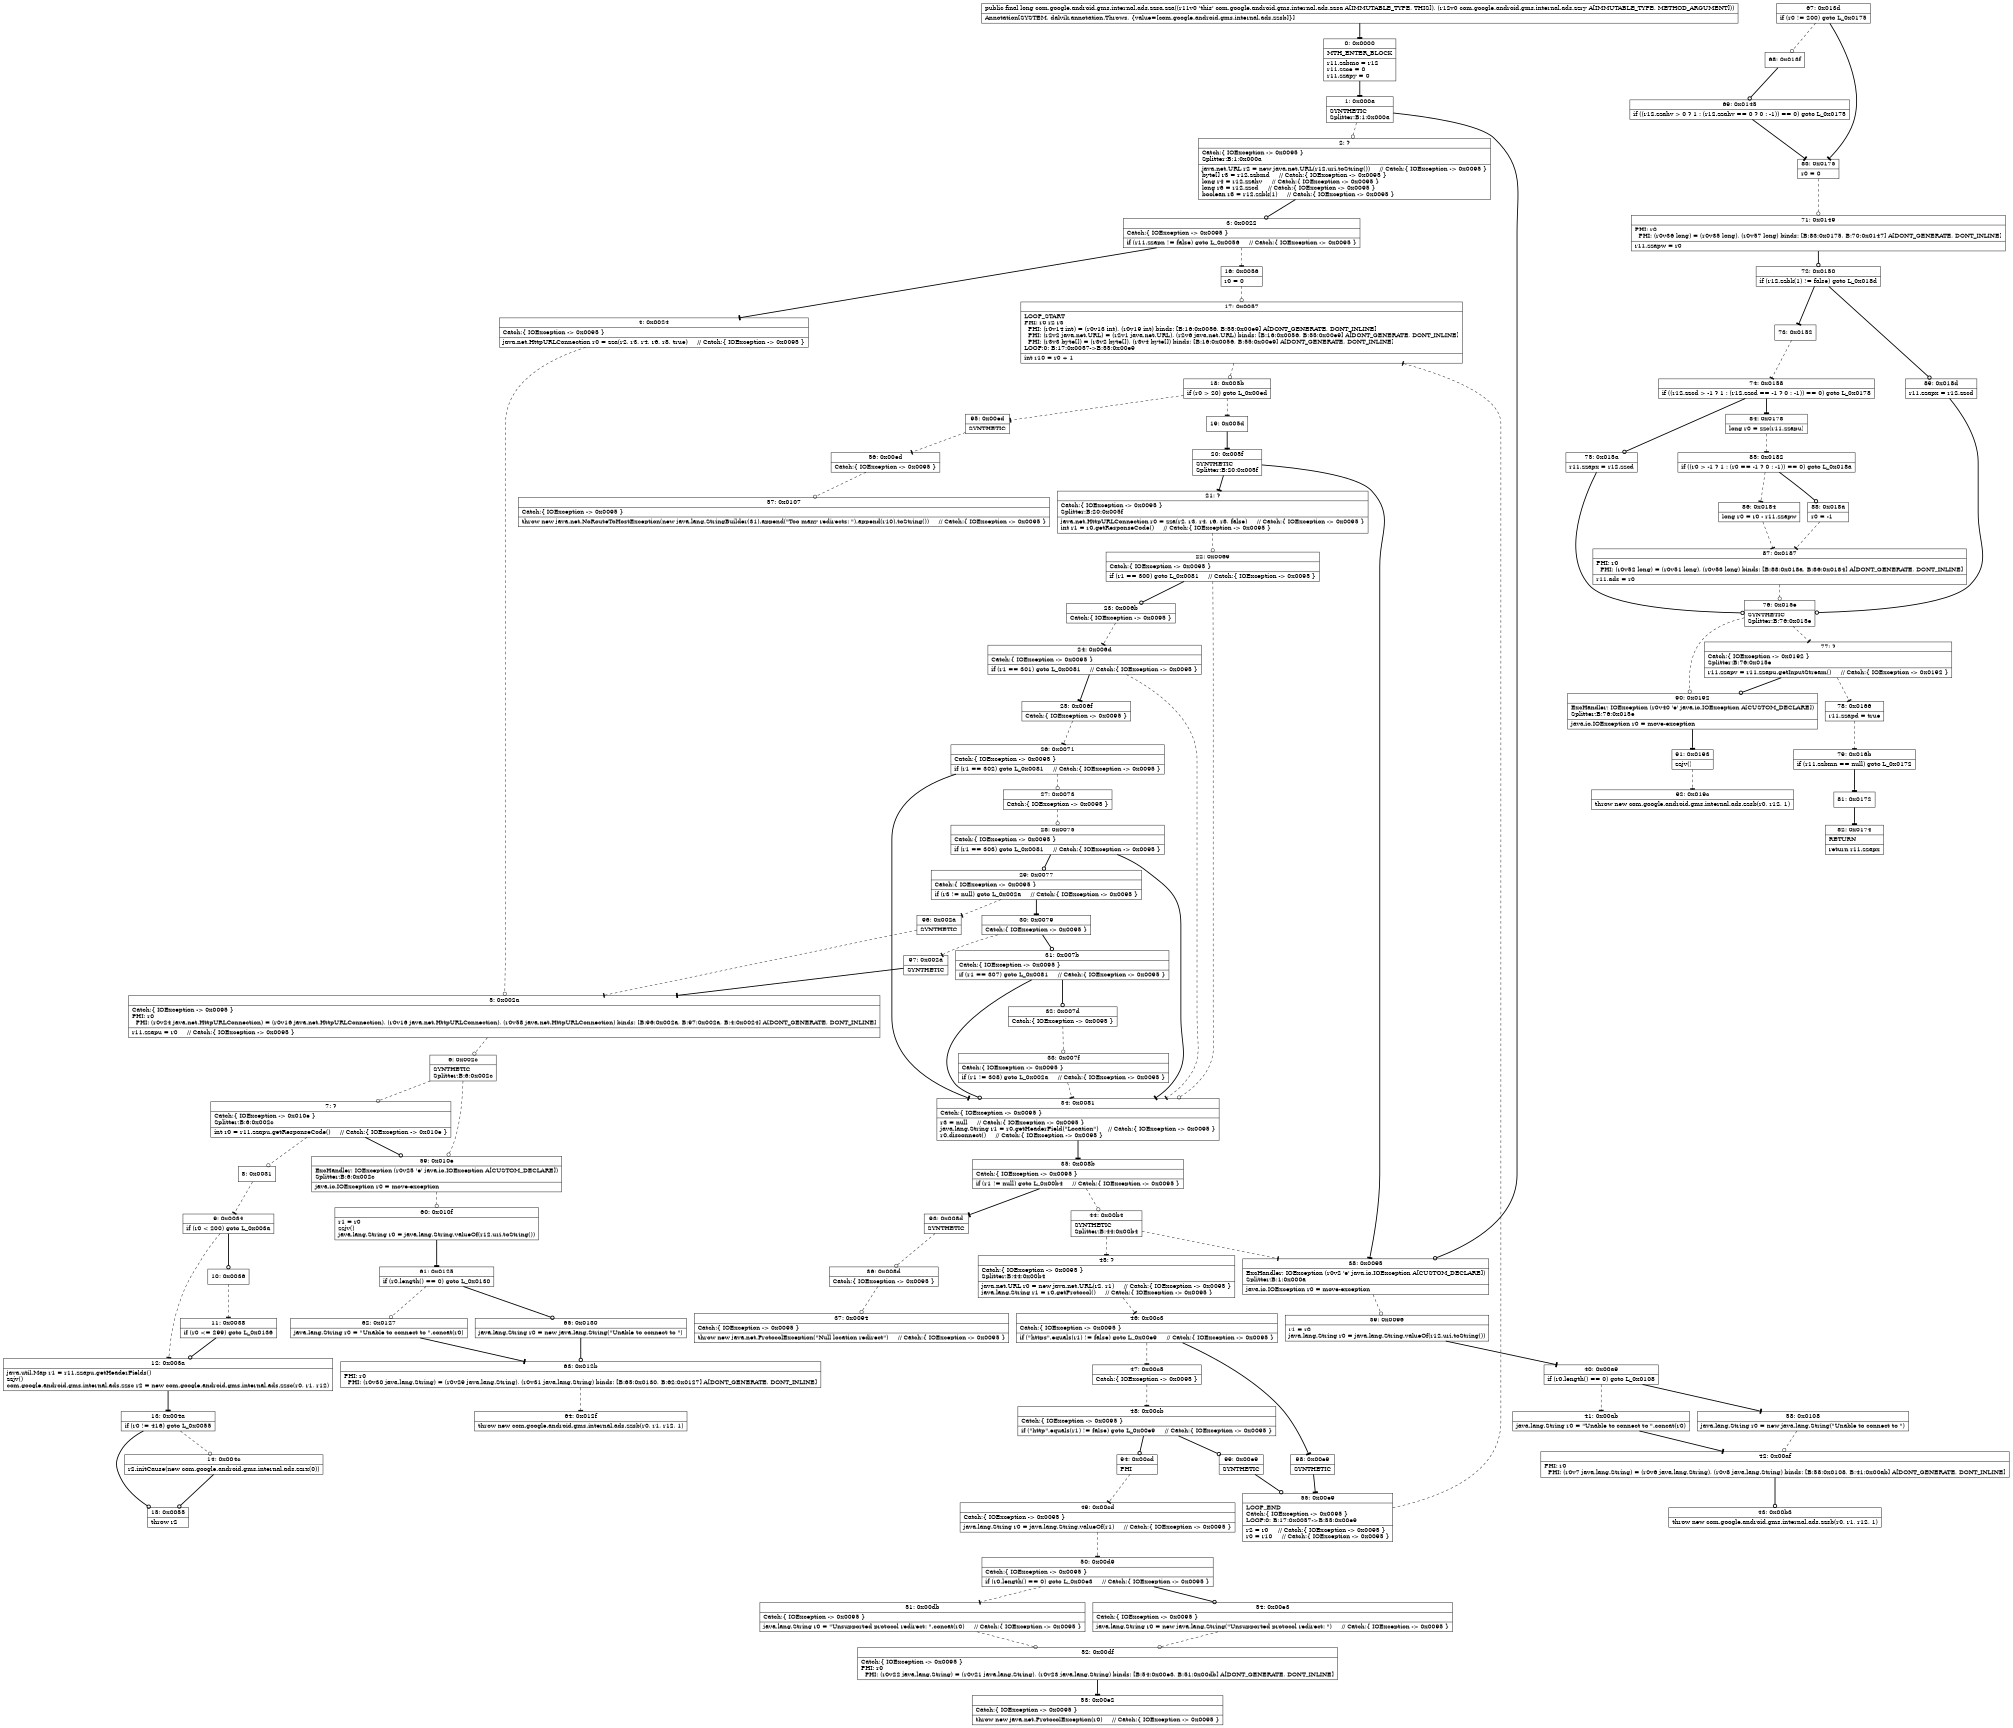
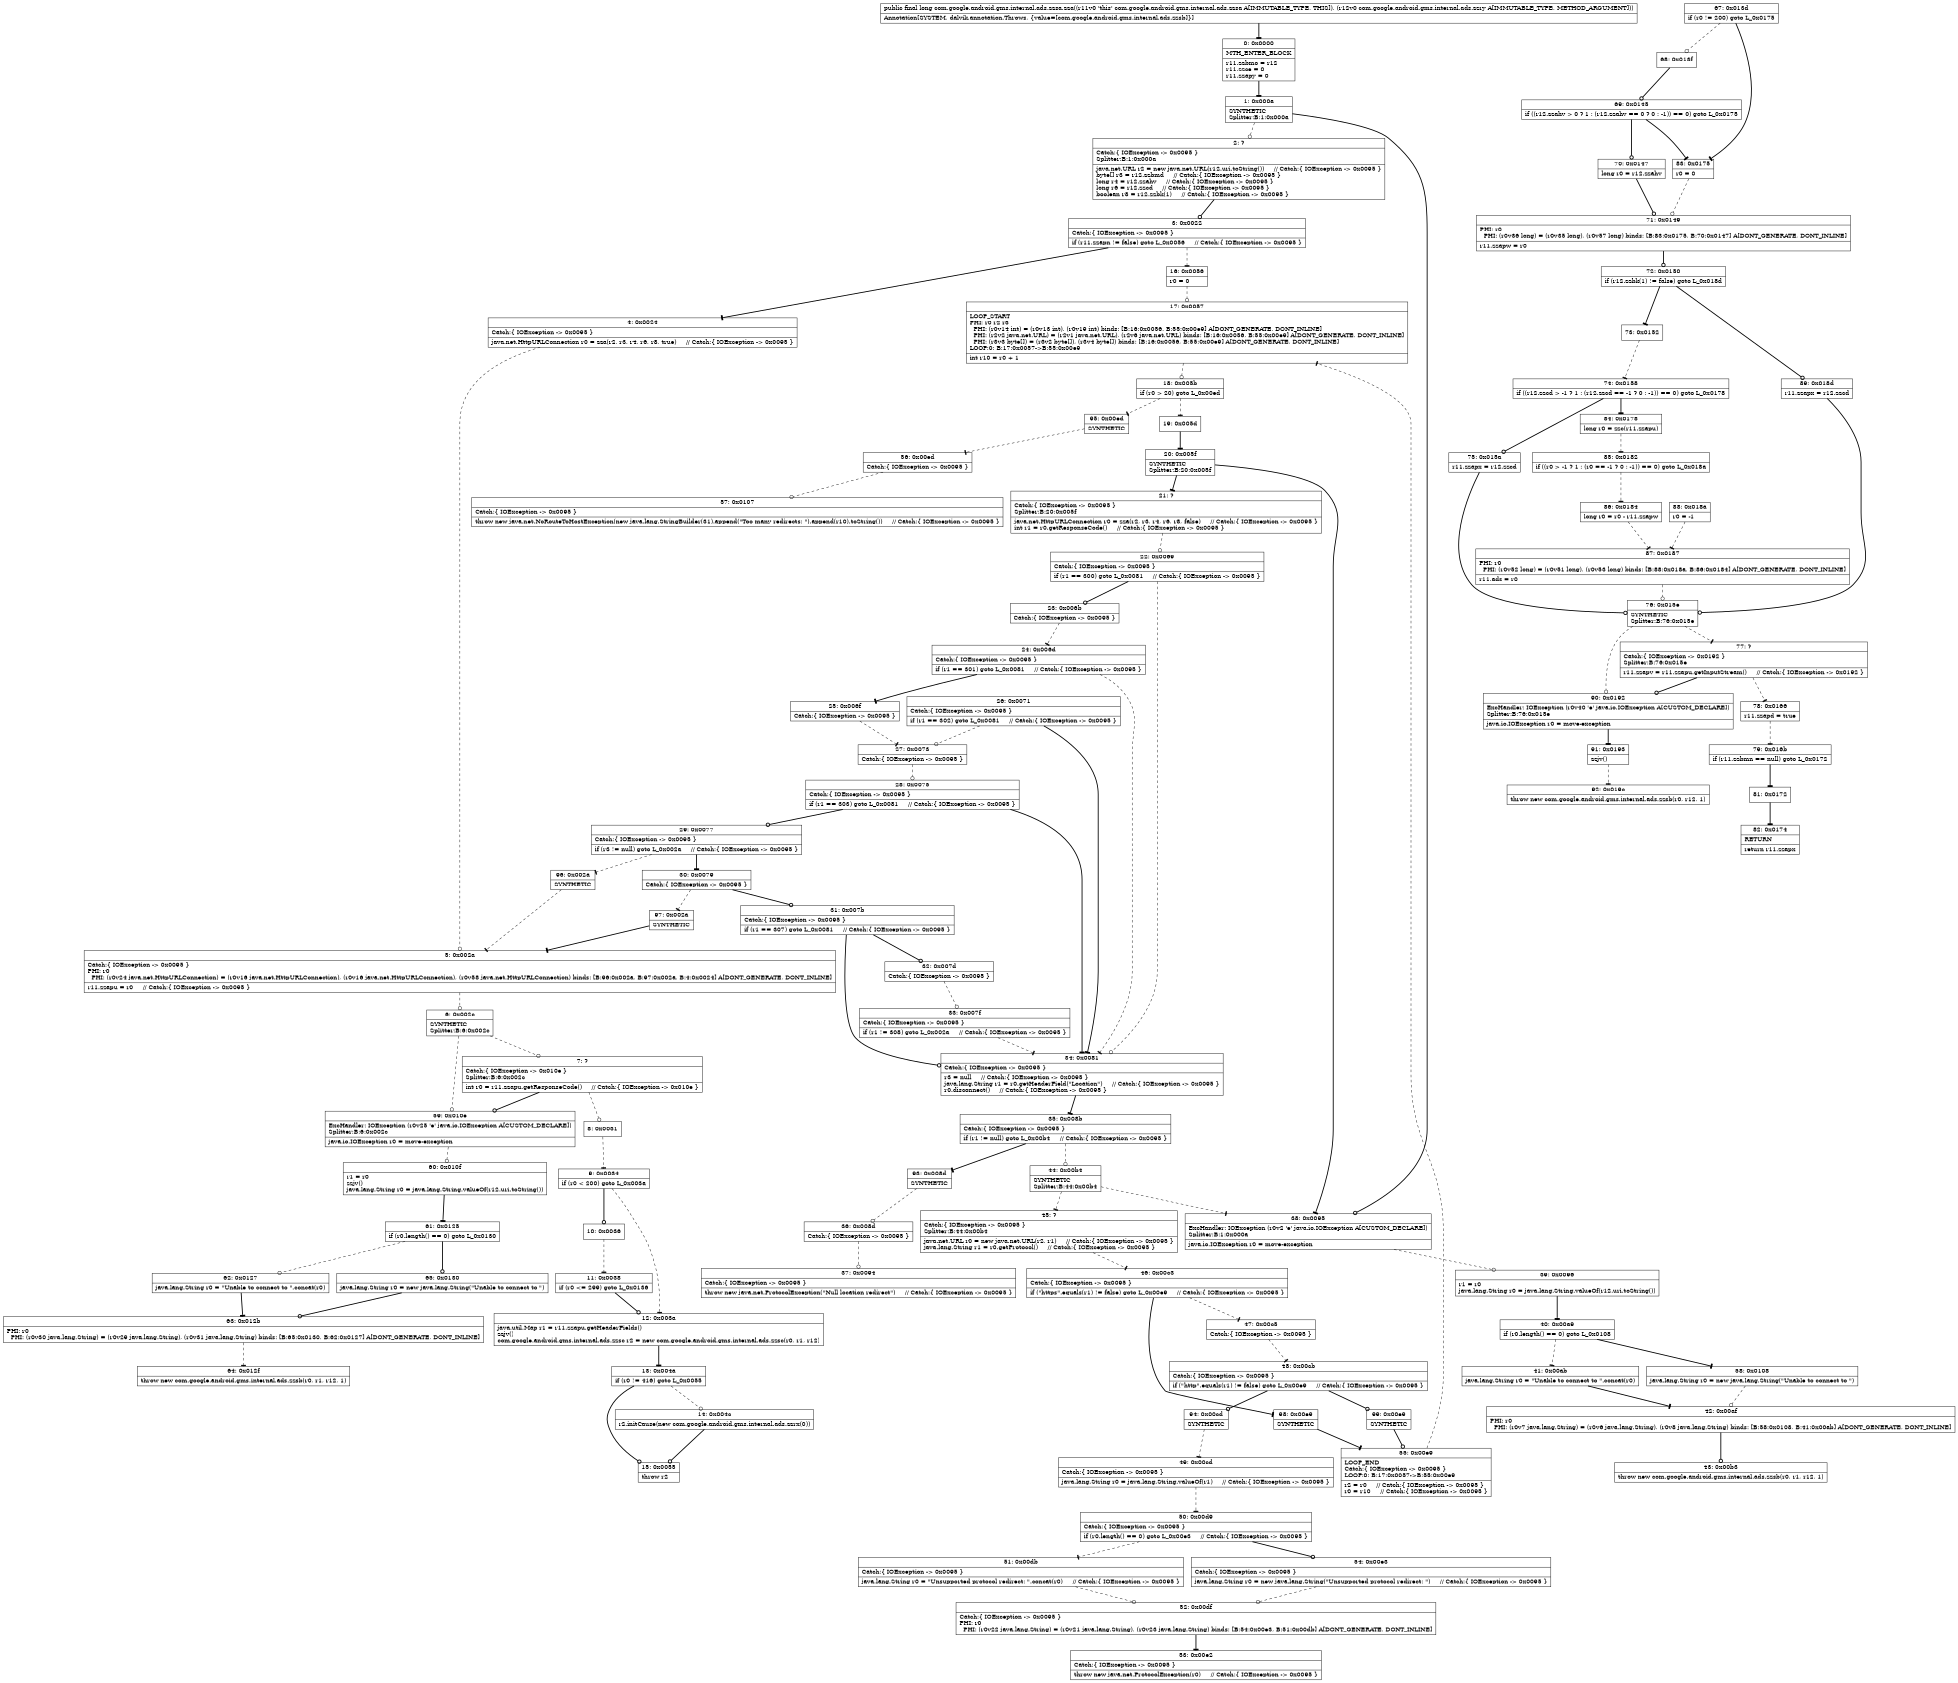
node "70: 0x0147": added
edge "85: 0x0182" -> "88: 0x018a": removed
edge "25: 0x006f" -> "26: 0x0071": now "25: 0x006f" -> "27: 0x0073"
node "94: 0x00cd": text "PHI" -> "SYNTHETIC"
